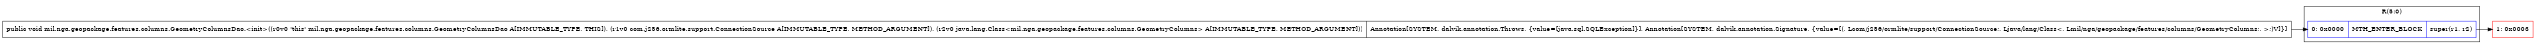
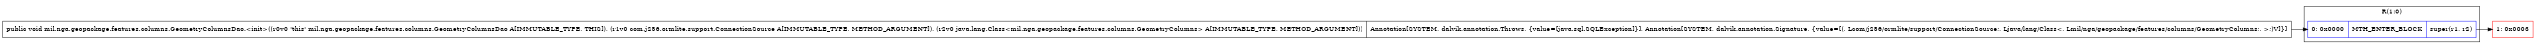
cluster "R(5:0)": label "R(5:0)" -> "R(1:0)"
